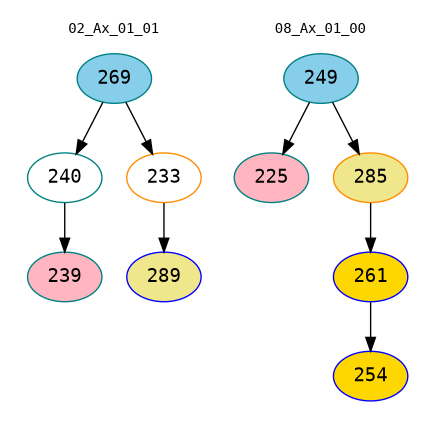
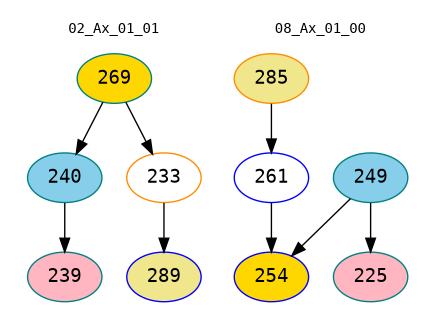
node "269": fillcolor skyblue -> gold
edge "249" -> "285": now "249" -> "254"
node "240": fillcolor white -> skyblue
node "261": fillcolor gold -> white
